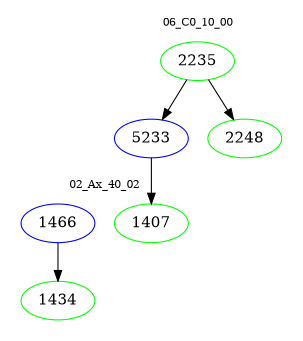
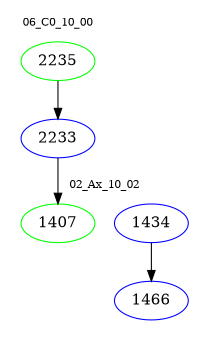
node "5233": label "5233" -> "2233"
node "2248": removed
cluster "02_Ax_40_02": label "02_Ax_40_02" -> "02_Ax_10_02"
edge "1466" -> "1434": reversed
node "1434": color green -> blue
